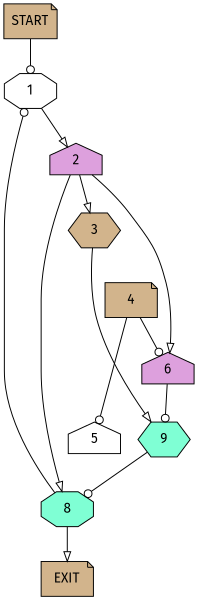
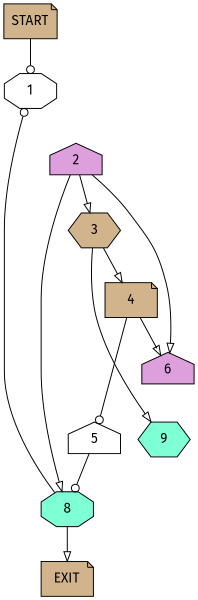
edge "1" -> "2": removed
edge "3" -> "4": added
edge "4" -> "6": arrowhead odot -> onormal
edge "6" -> "9": removed
edge "9" -> "8": now "5" -> "8"
